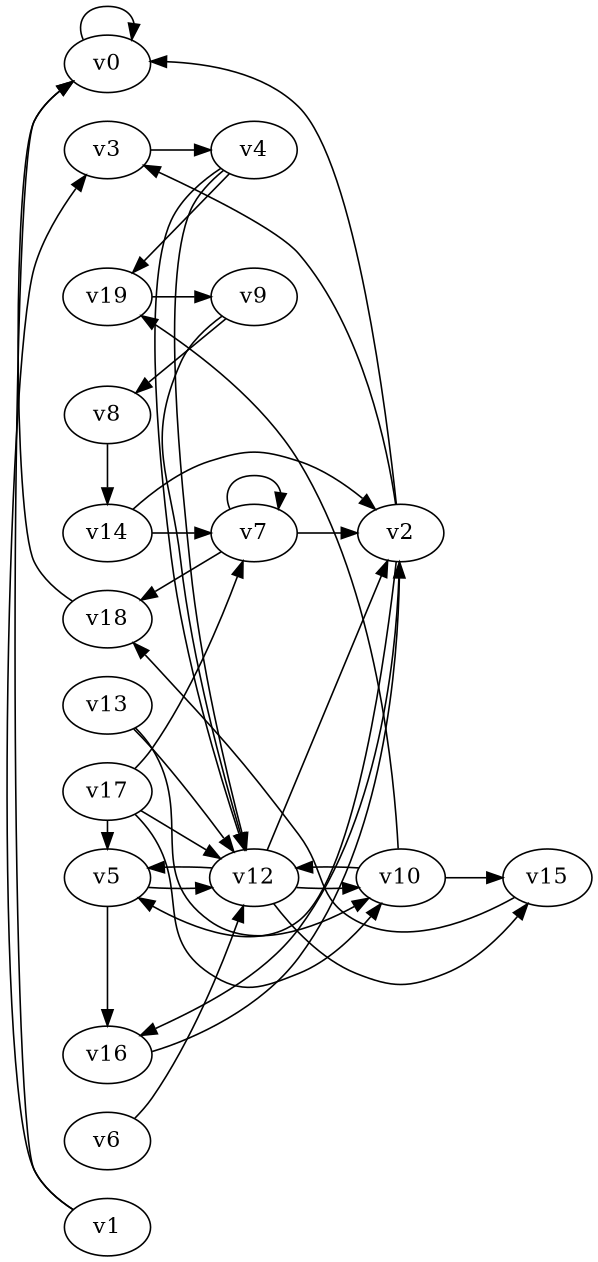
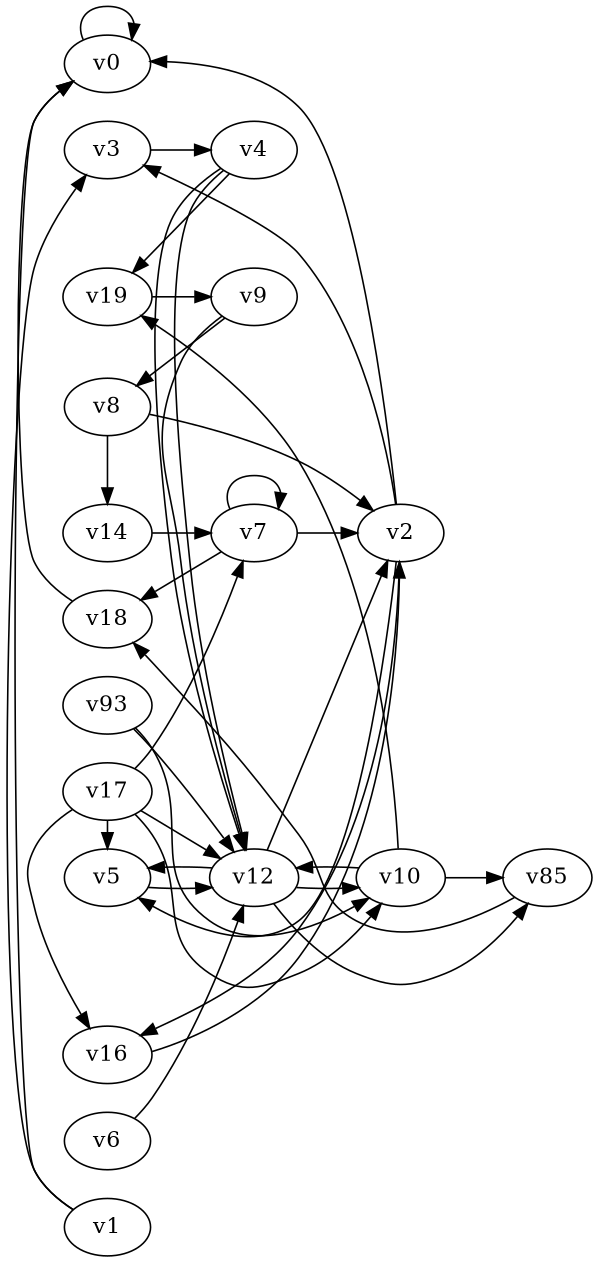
edge "v14" -> "v2": now "v8" -> "v2"
node "v13": label "v13" -> "v93"
node "v15": label "v15" -> "v85"
edge "v5" -> "v16": now "v17" -> "v16"
